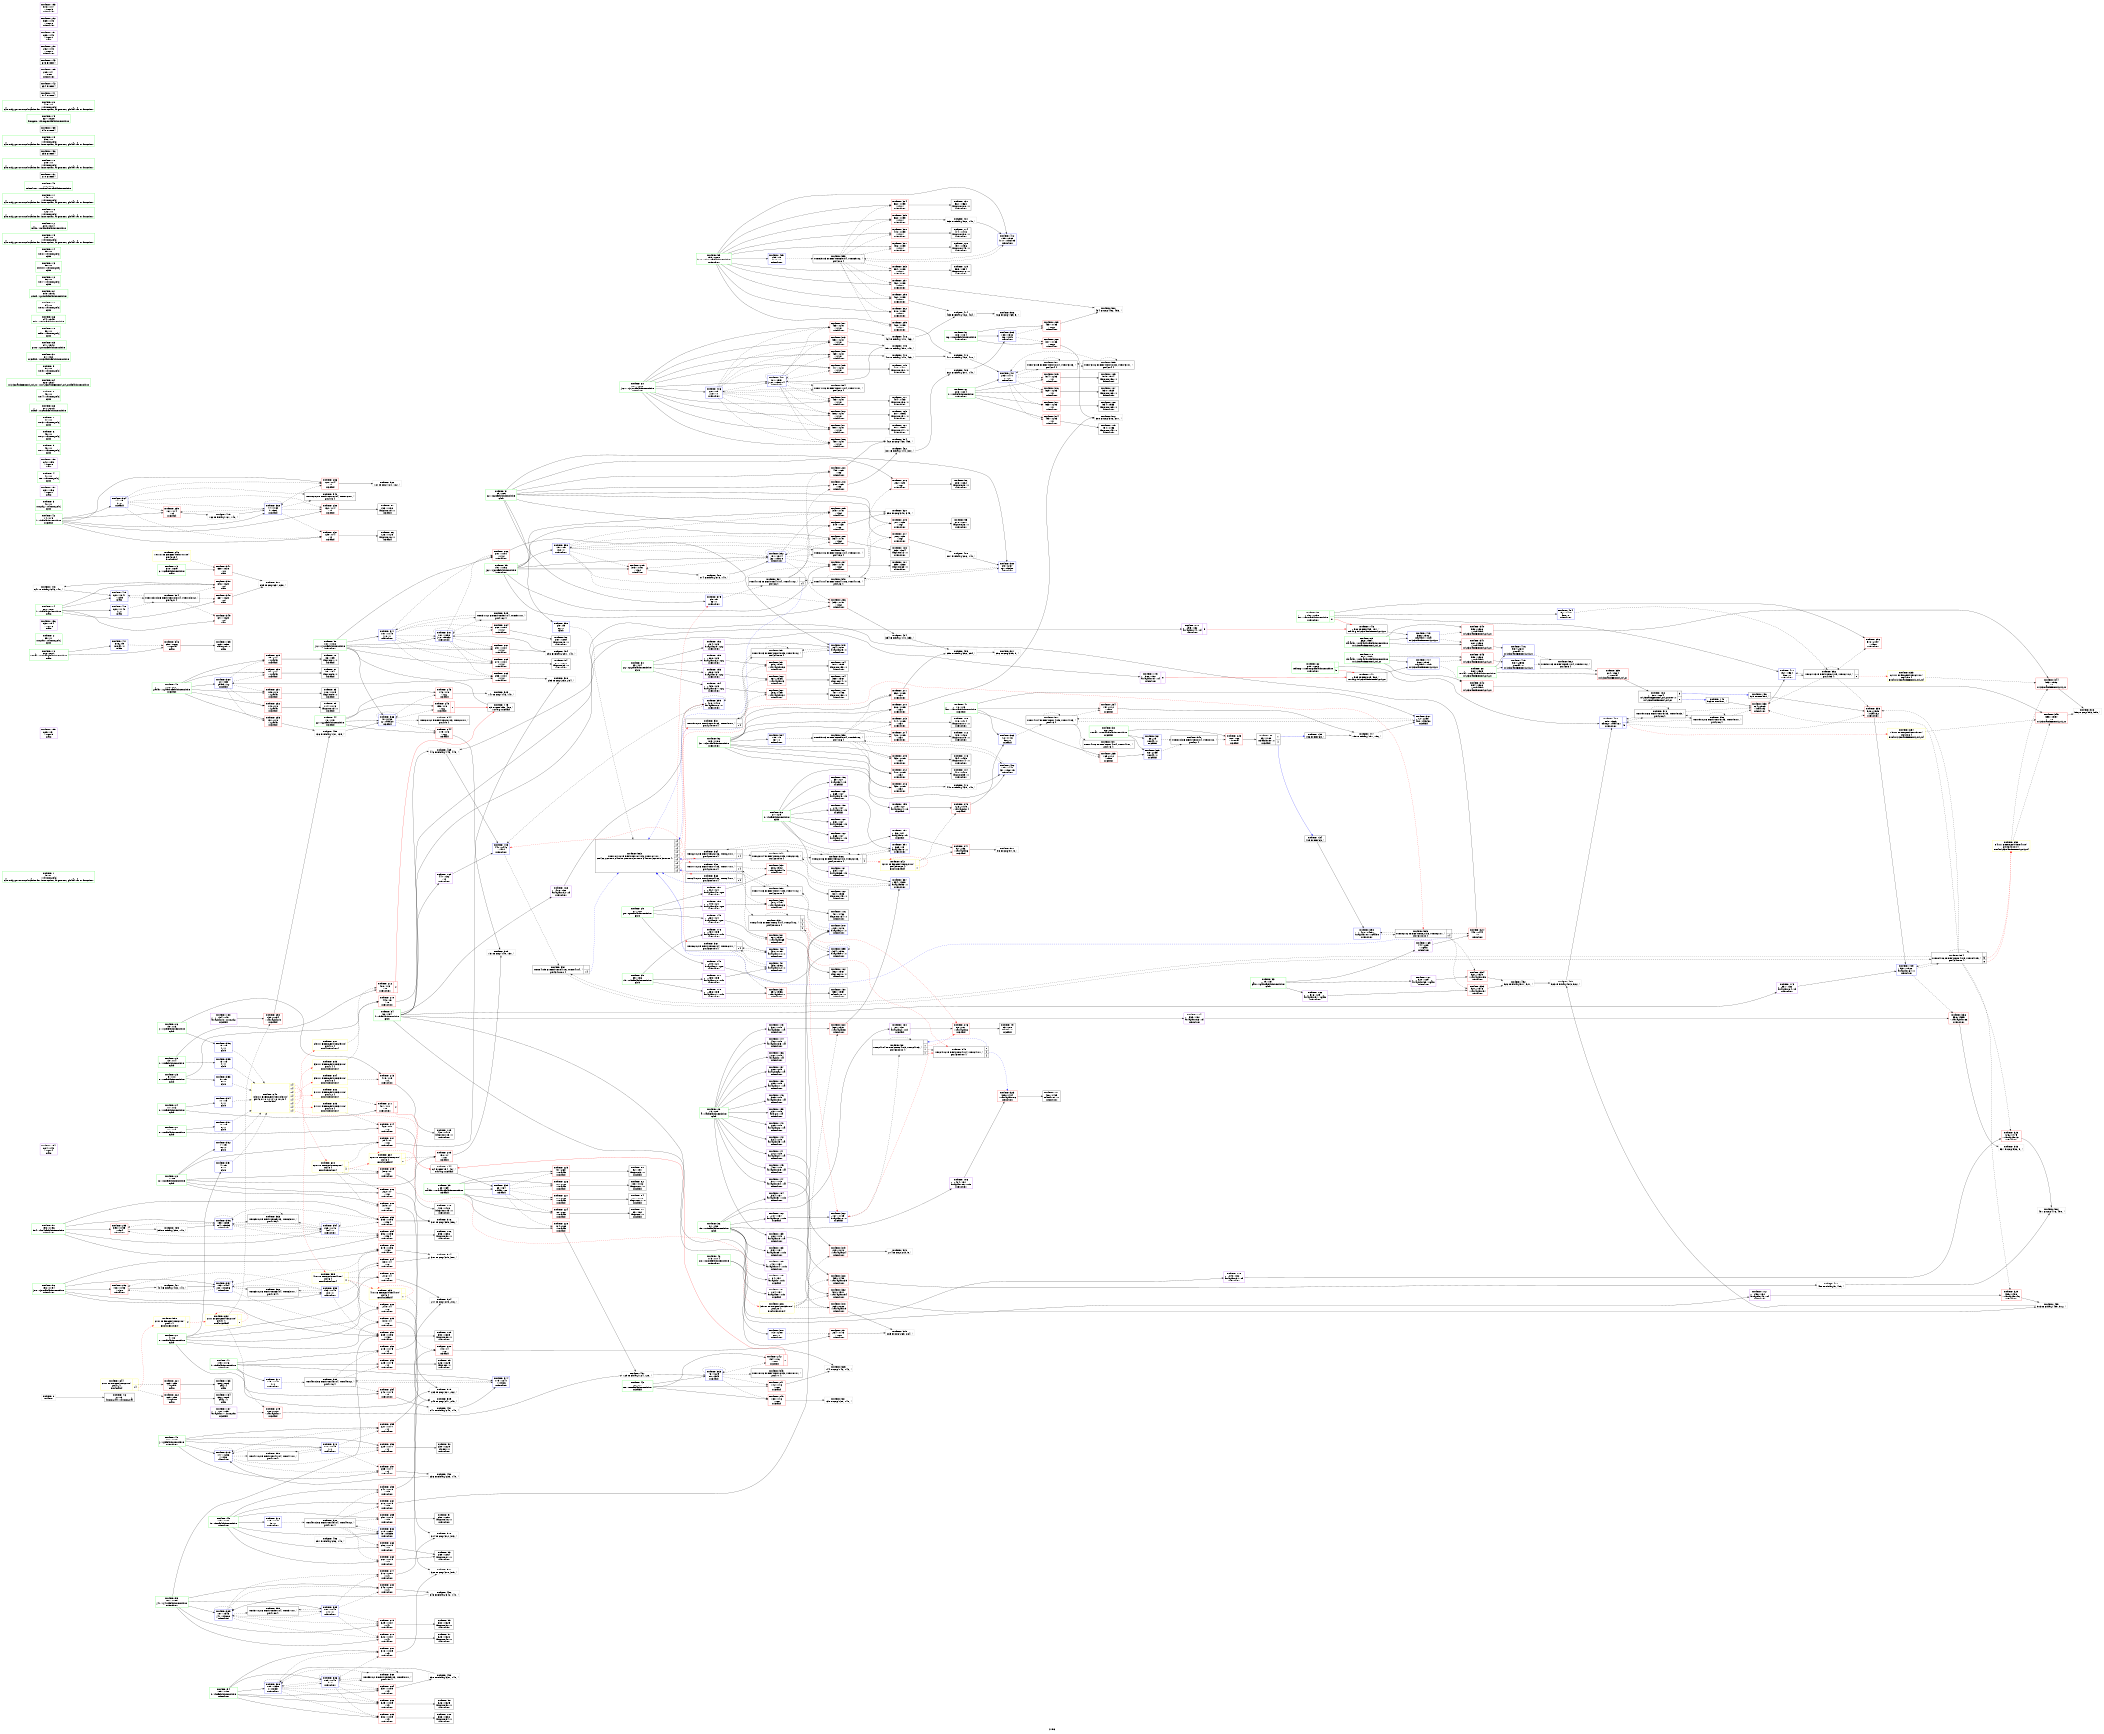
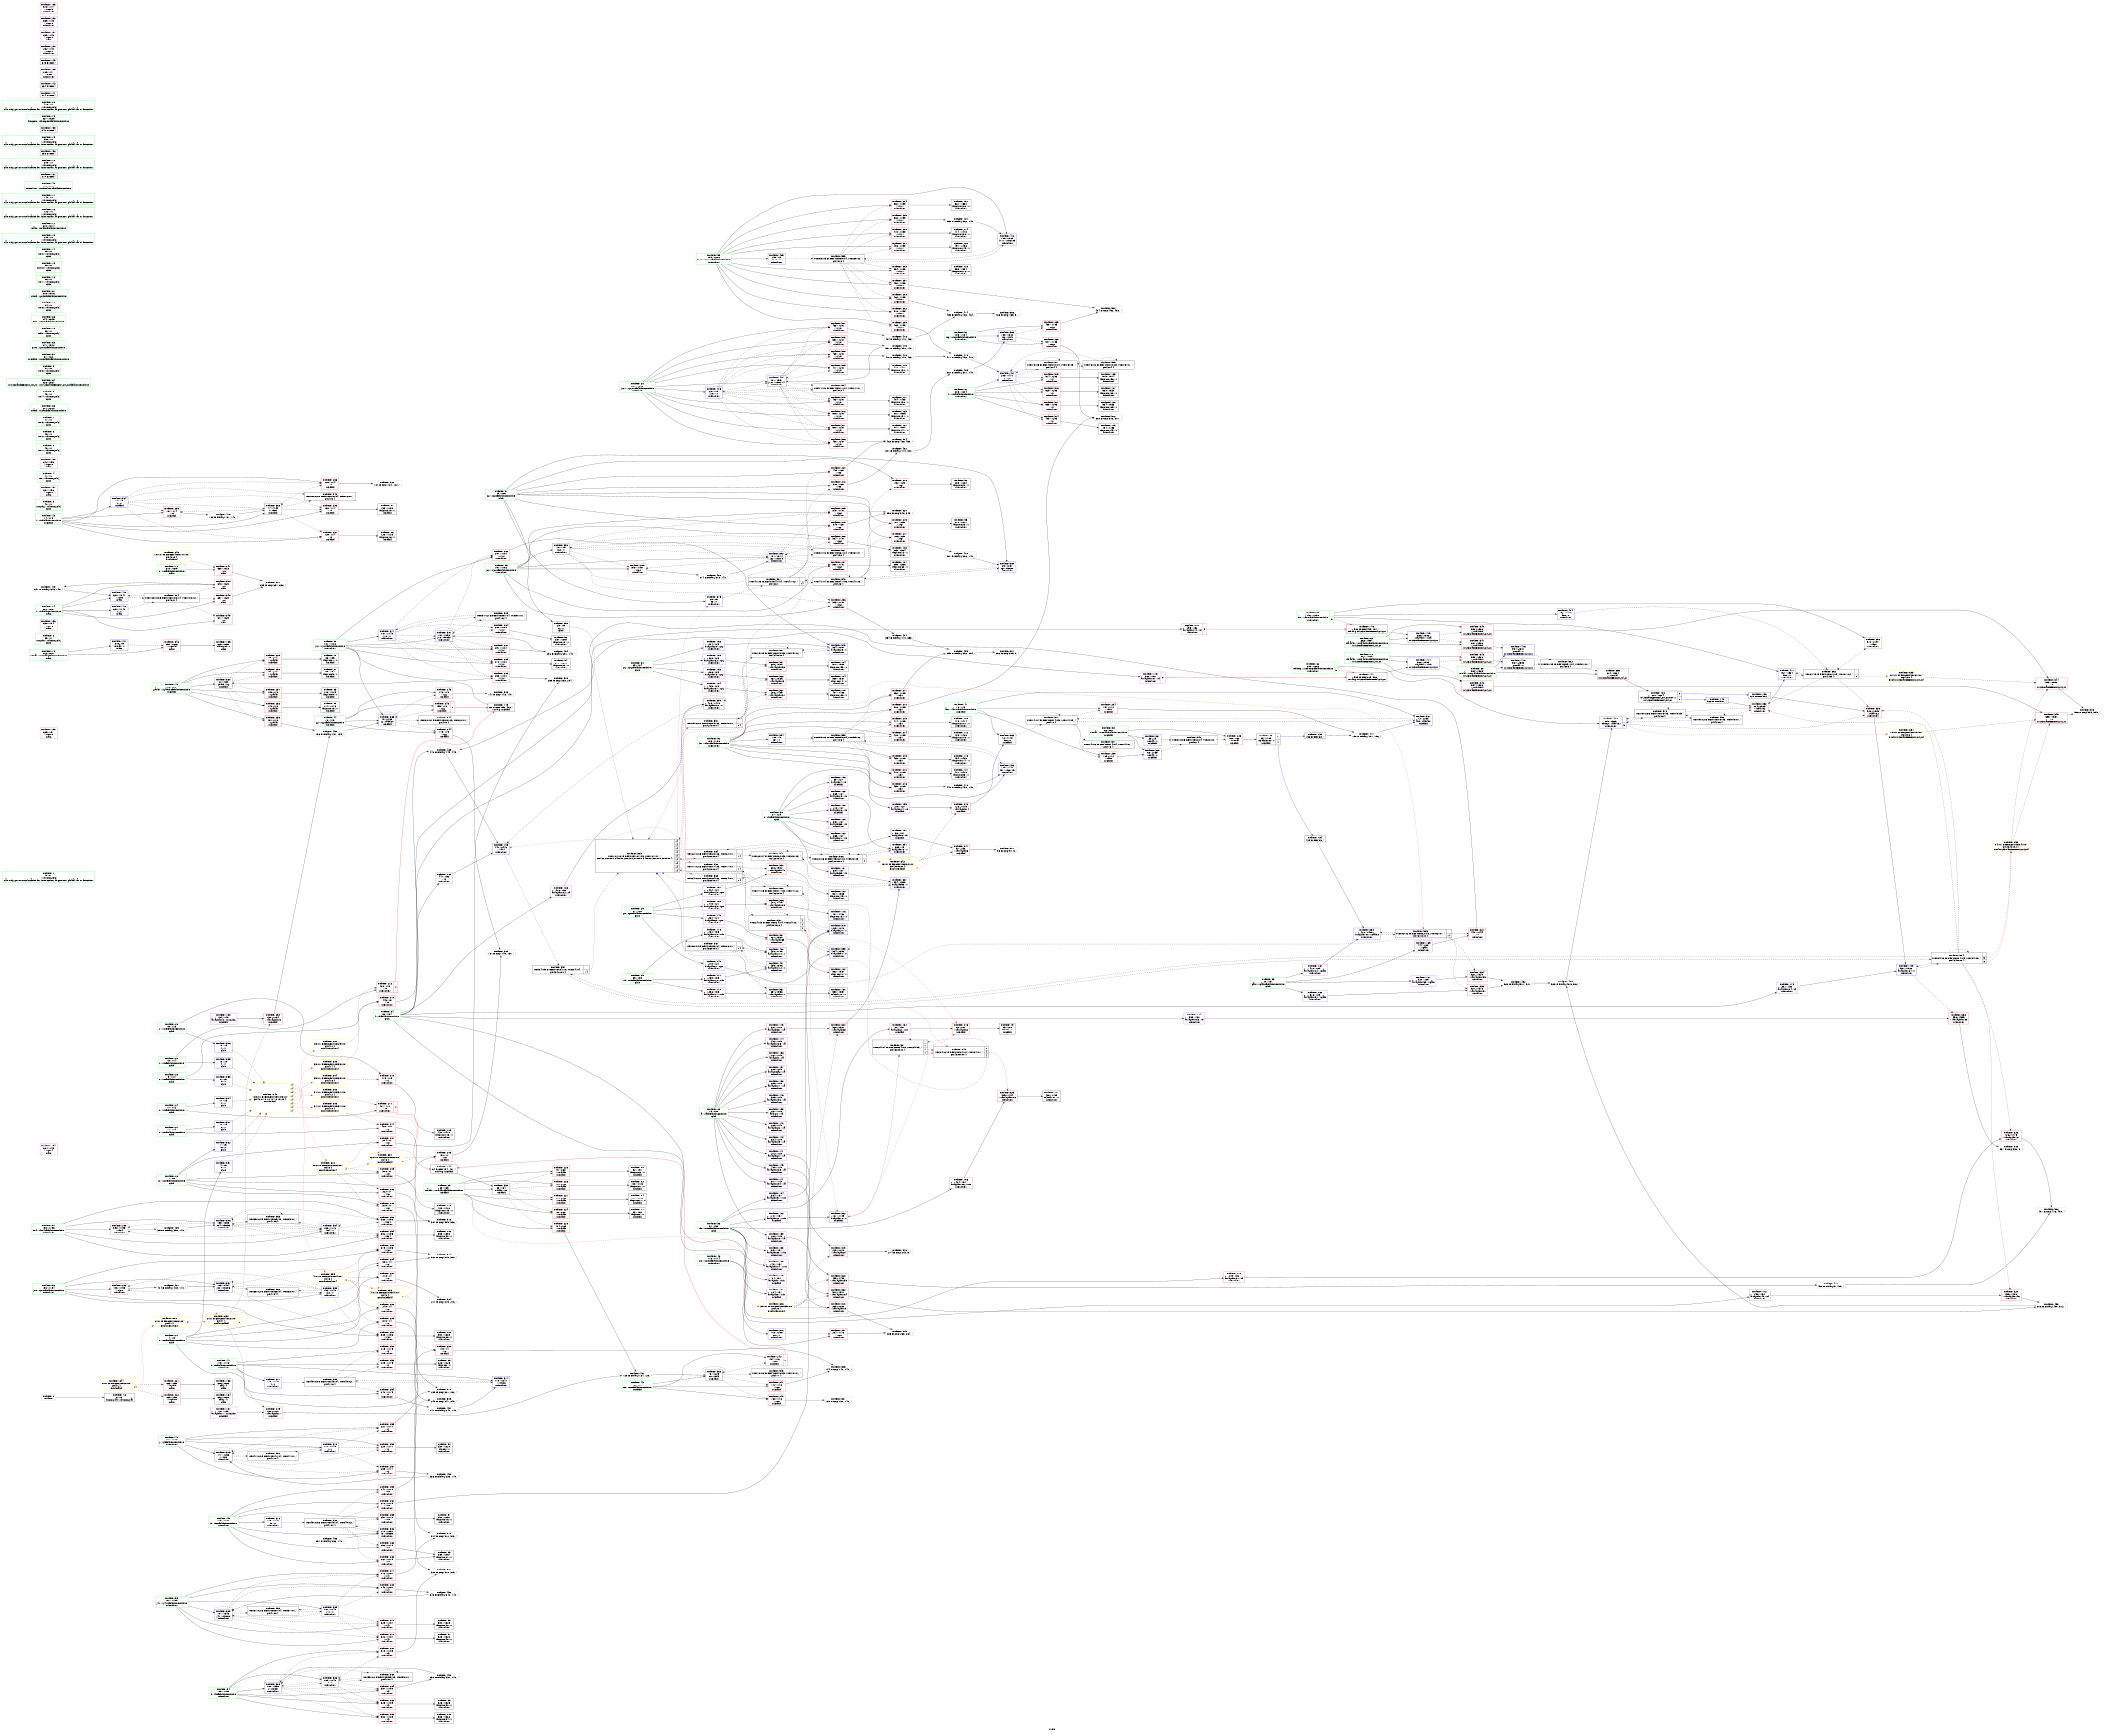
edge "NodeID: 545" -> "NodeID: 568": added
node "NodeID: 164": added
edge "NodeID: 252" -> "NodeID: 524": removed
edge "NodeID: 53" -> "NodeID: 291": now "NodeID: 53" -> "NodeID: 277"
